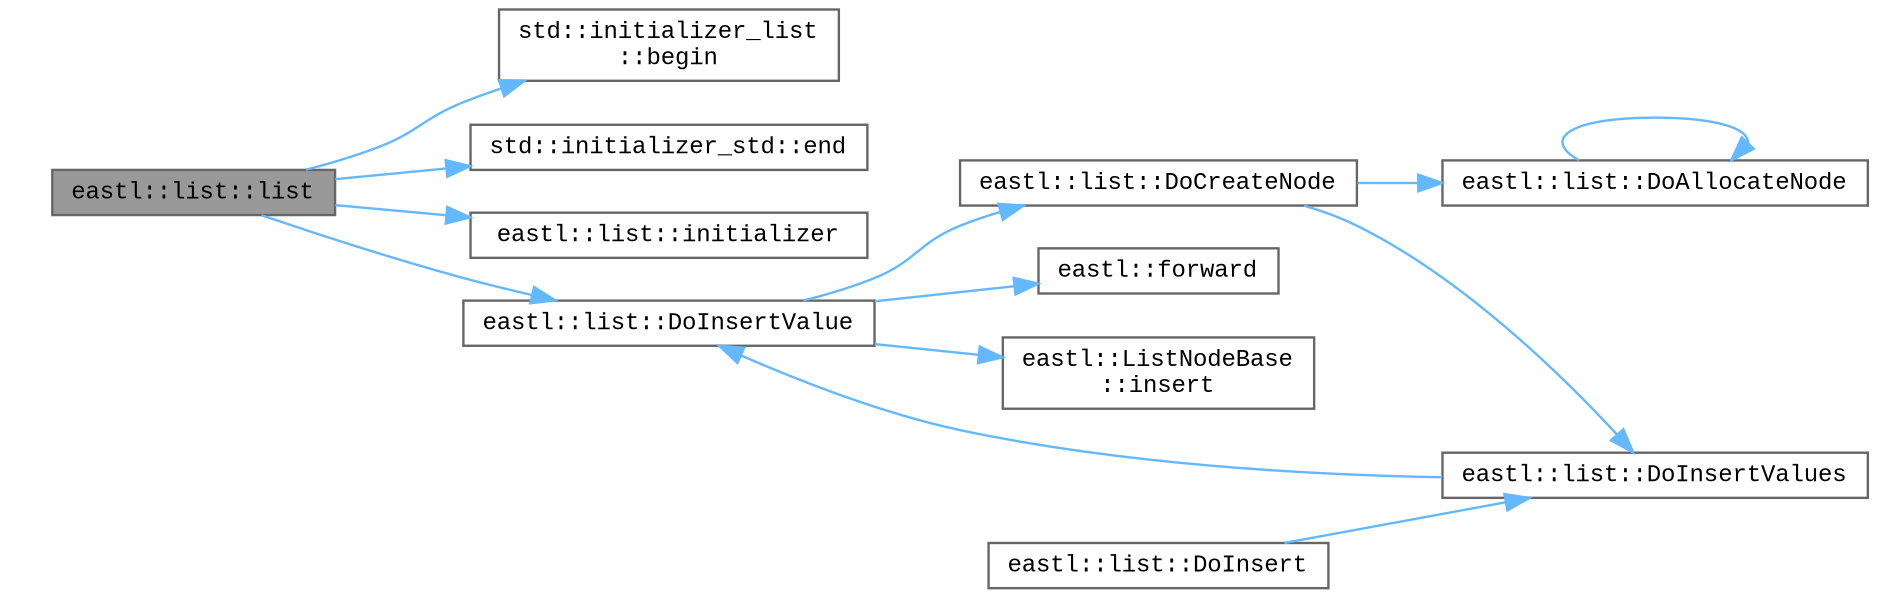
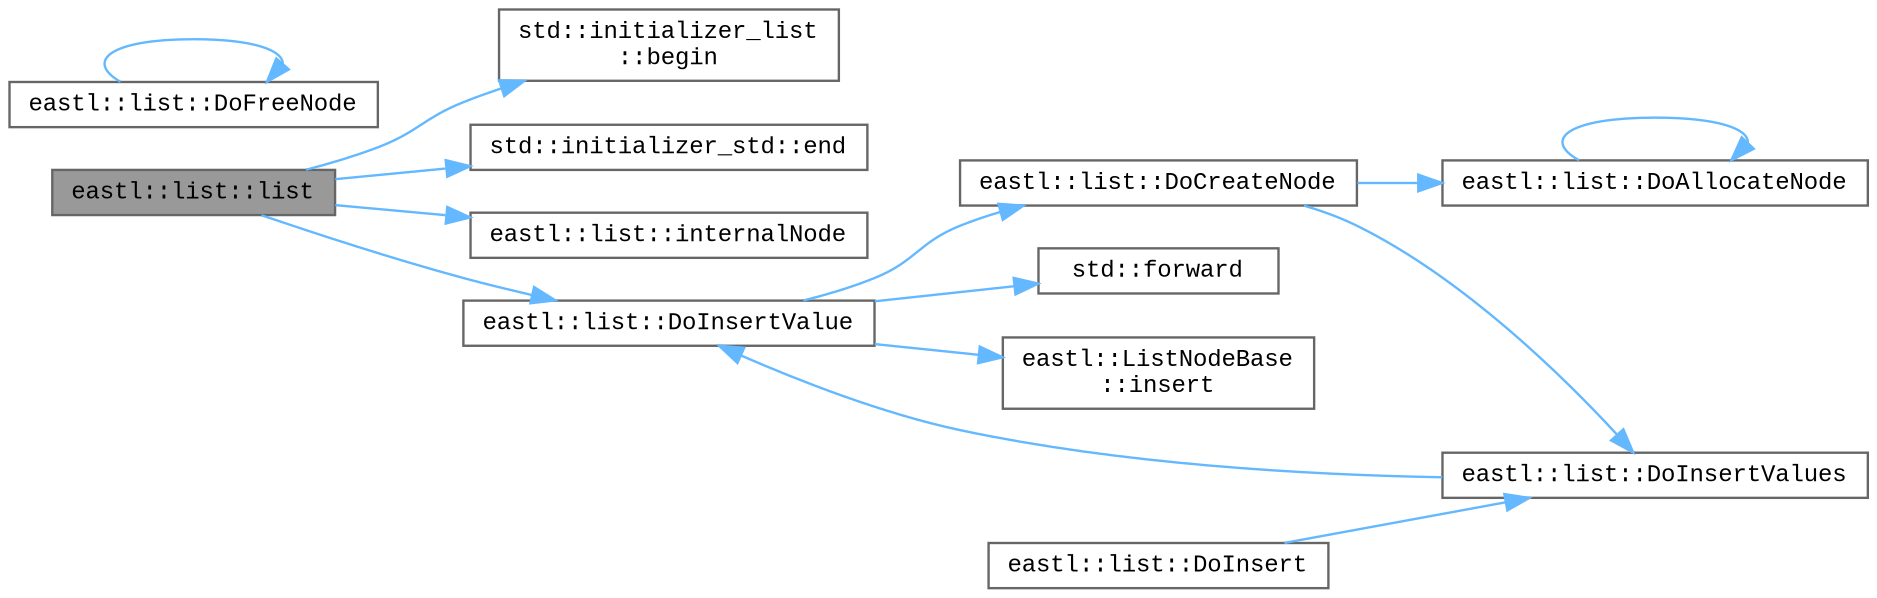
node "eastl::list::DoFreeNode": added
node "eastl::list::initializer": label "eastl::list::initializer" -> "eastl::list::internalNode"
node "eastl::forward": label "eastl::forward" -> "std::forward"
